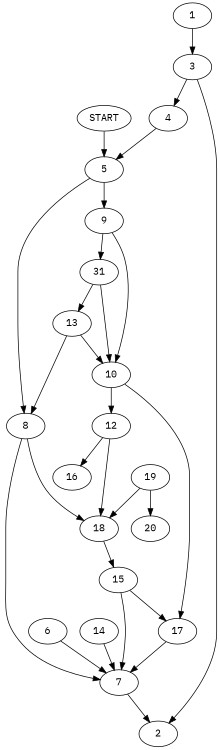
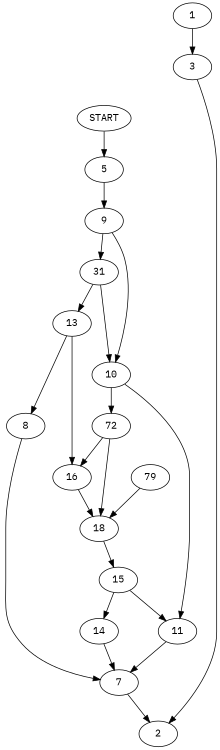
node "4": removed
edge "5" -> "8": removed
edge "13" -> "10": now "13" -> "16"
node "12": label "12" -> "72"
node "19": label "19" -> "79"
edge "8" -> "18": now "16" -> "18"
node "20": removed
edge "15" -> "7": now "15" -> "14"
node "6": removed
node "17": label "17" -> "11"
